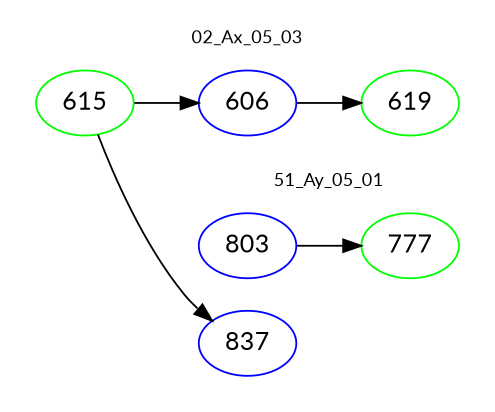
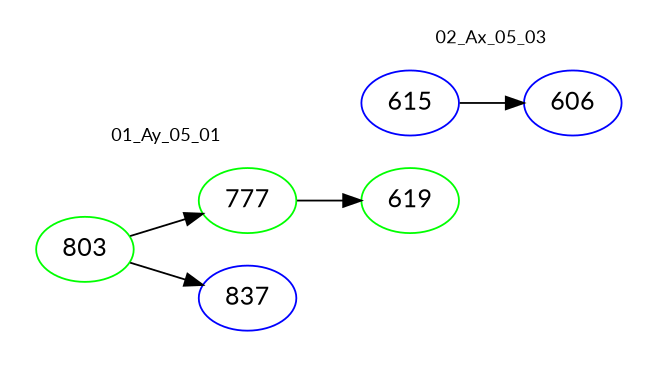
node "615": color green -> blue
edge "606" -> "619": now "777" -> "619"
cluster "51_Ay_05_01": label "51_Ay_05_01" -> "01_Ay_05_01"
edge "615" -> "837": now "803" -> "837"
node "803": color blue -> green
